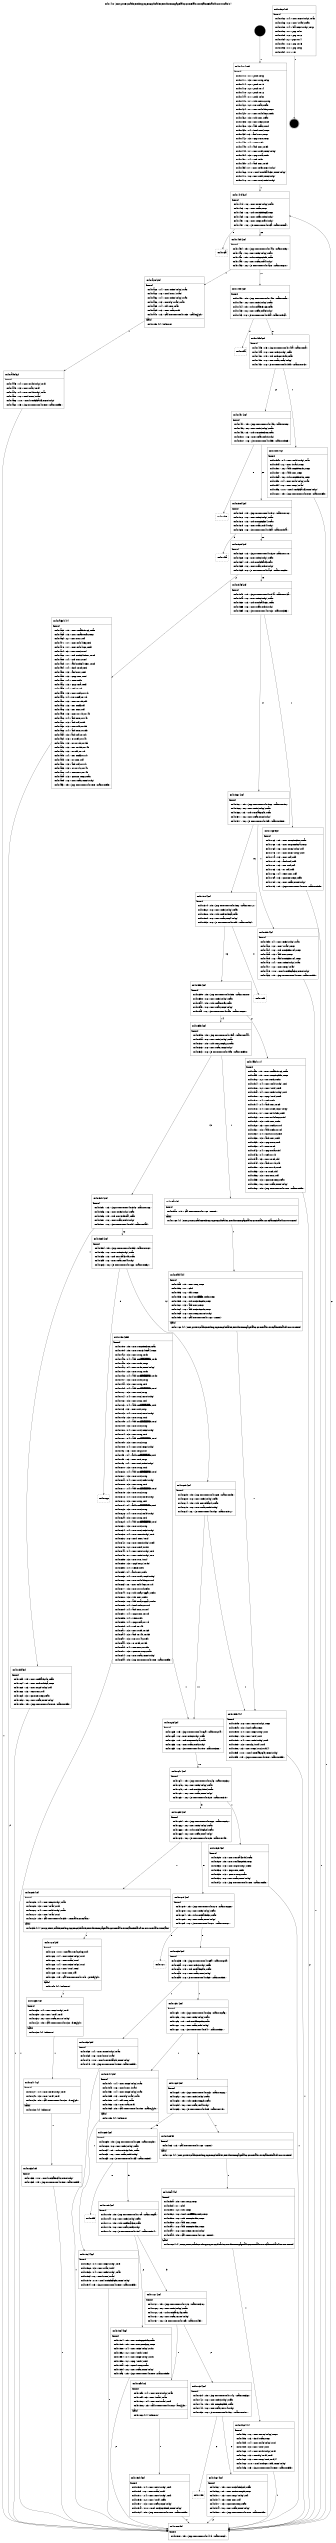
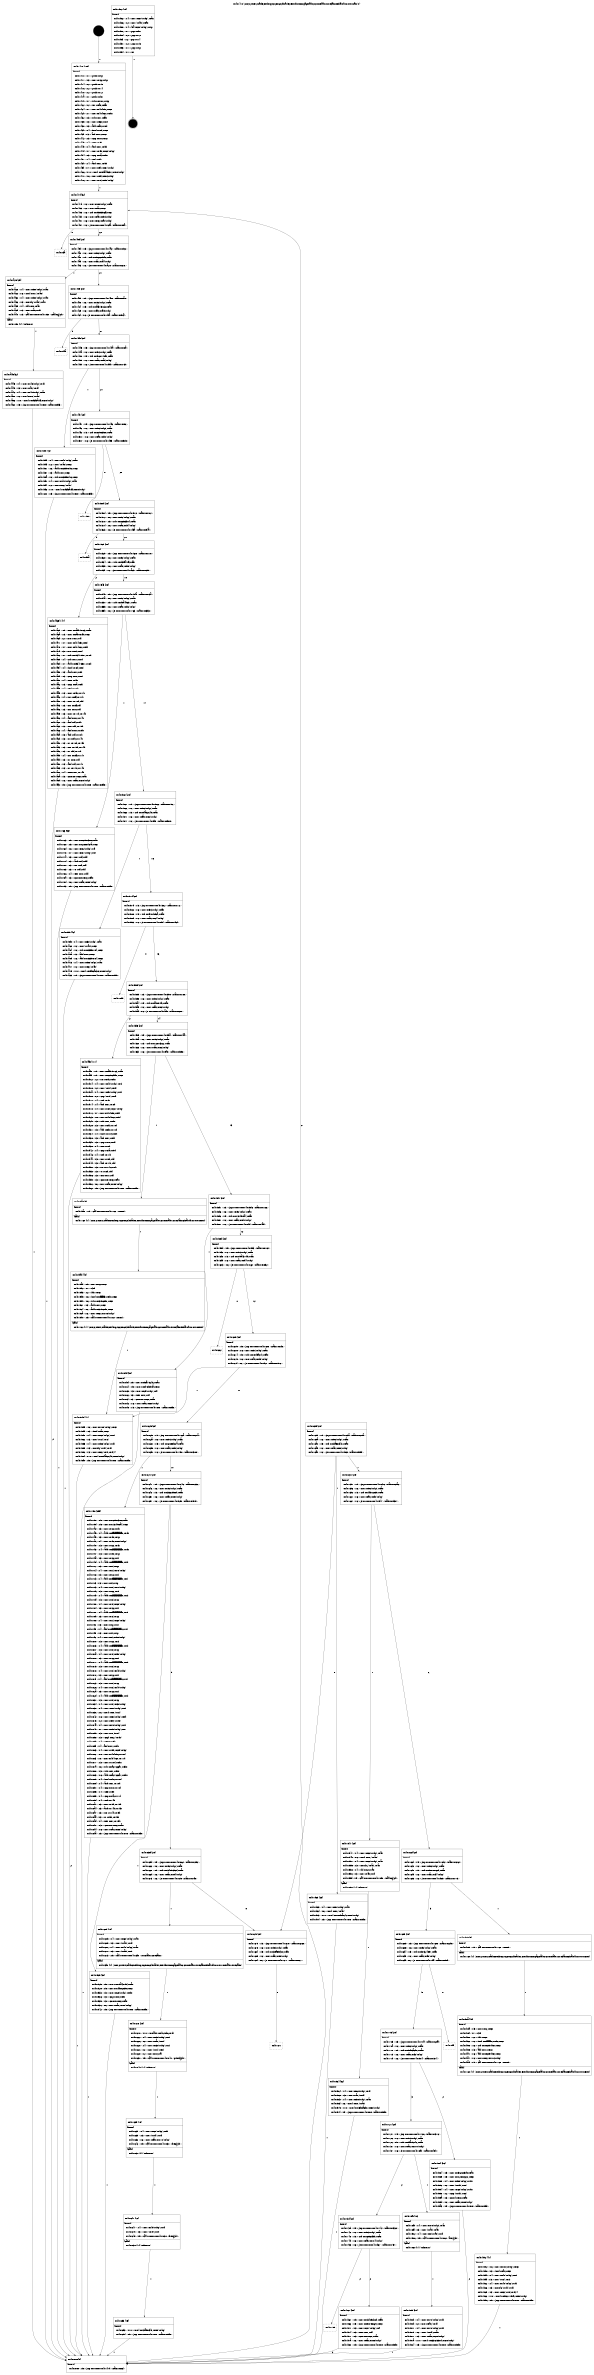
edge "0x401798 [295]" -> "0x401625 [28]": reversed
edge "0x401679 [28]" -> "0x401695 [28]": reversed
